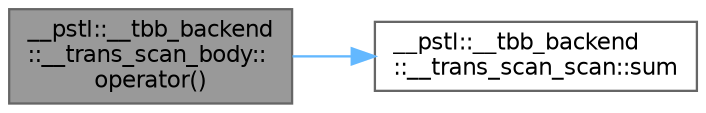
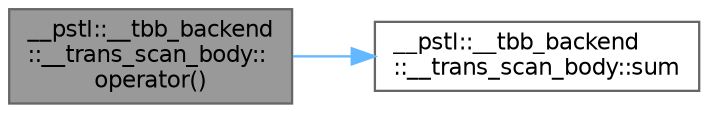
node "__pstl::__tbb_backend ::__trans_scan_scan::sum": label "__pstl::__tbb_backend ::__trans_scan_scan::sum" -> "__pstl::__tbb_backend ::__trans_scan_body::sum"
